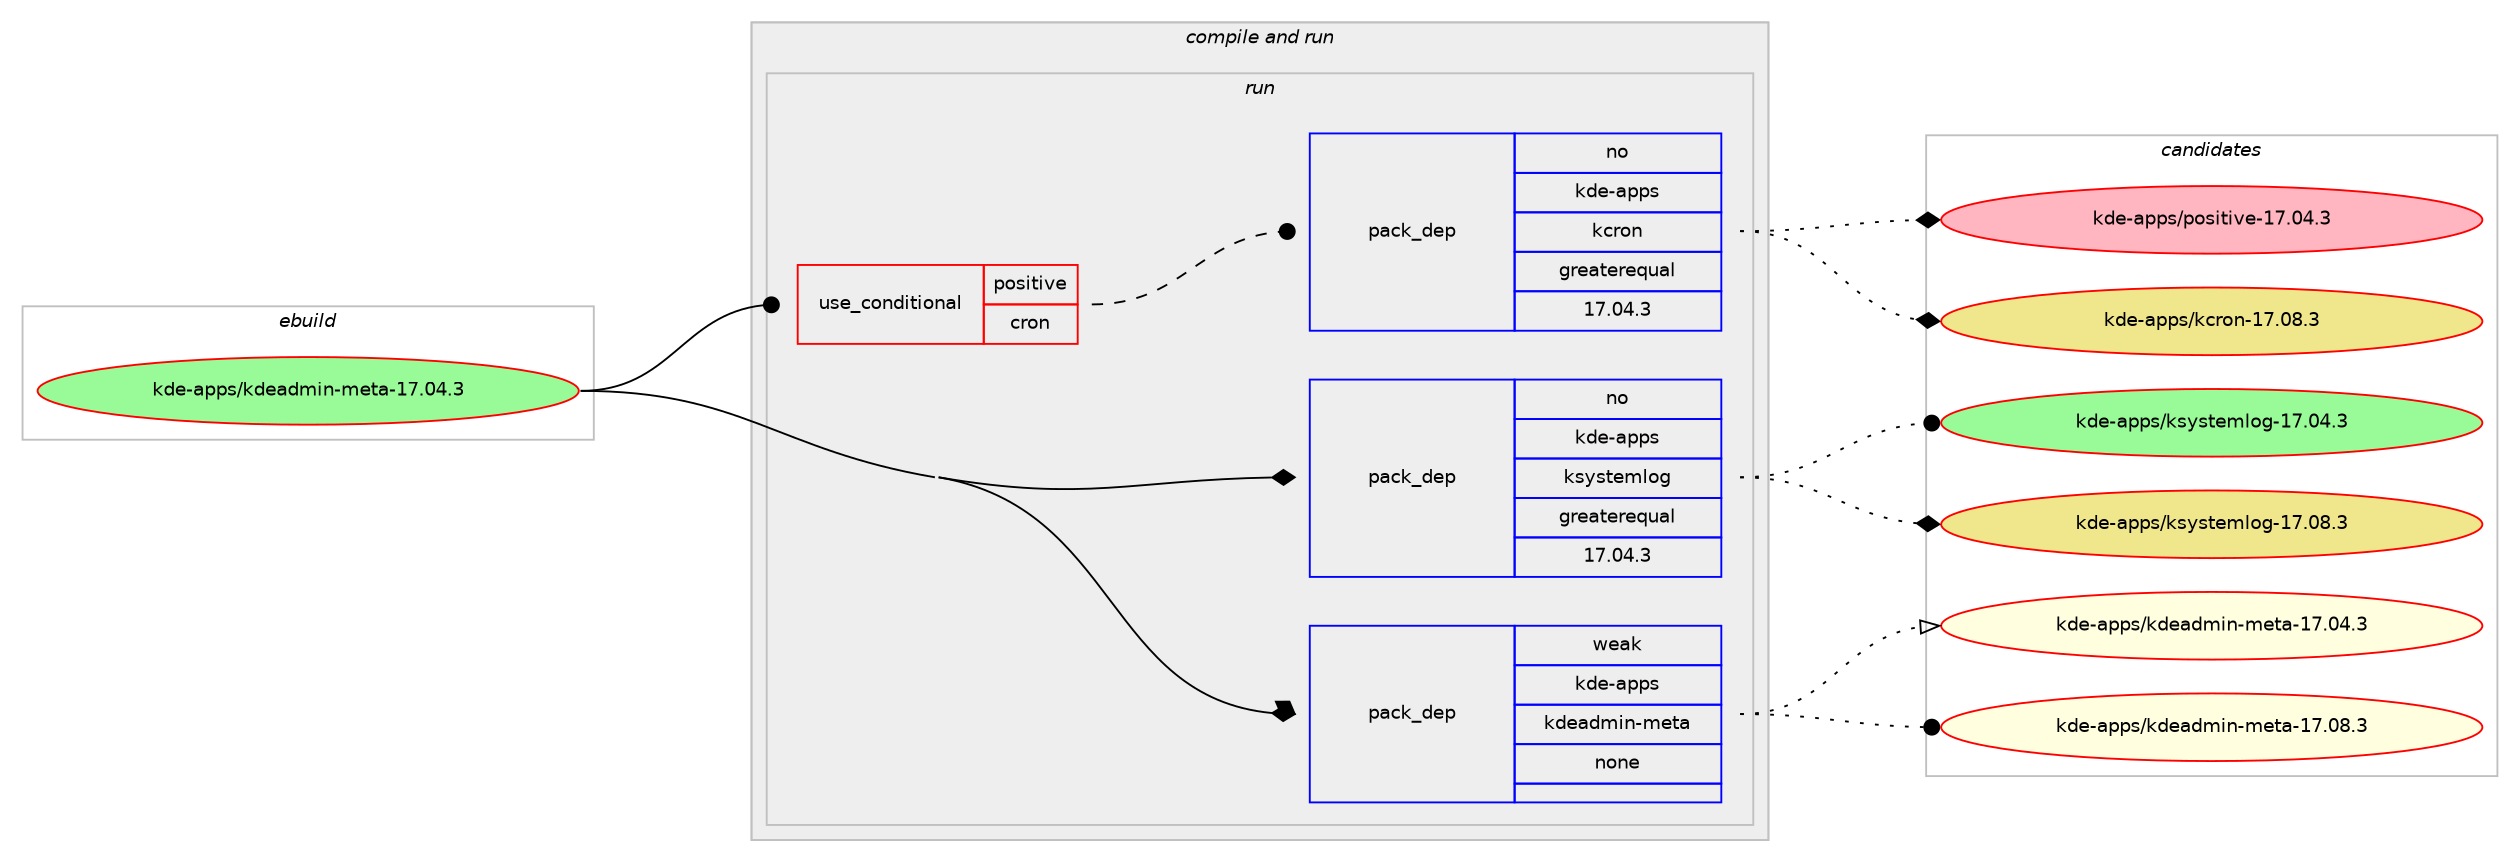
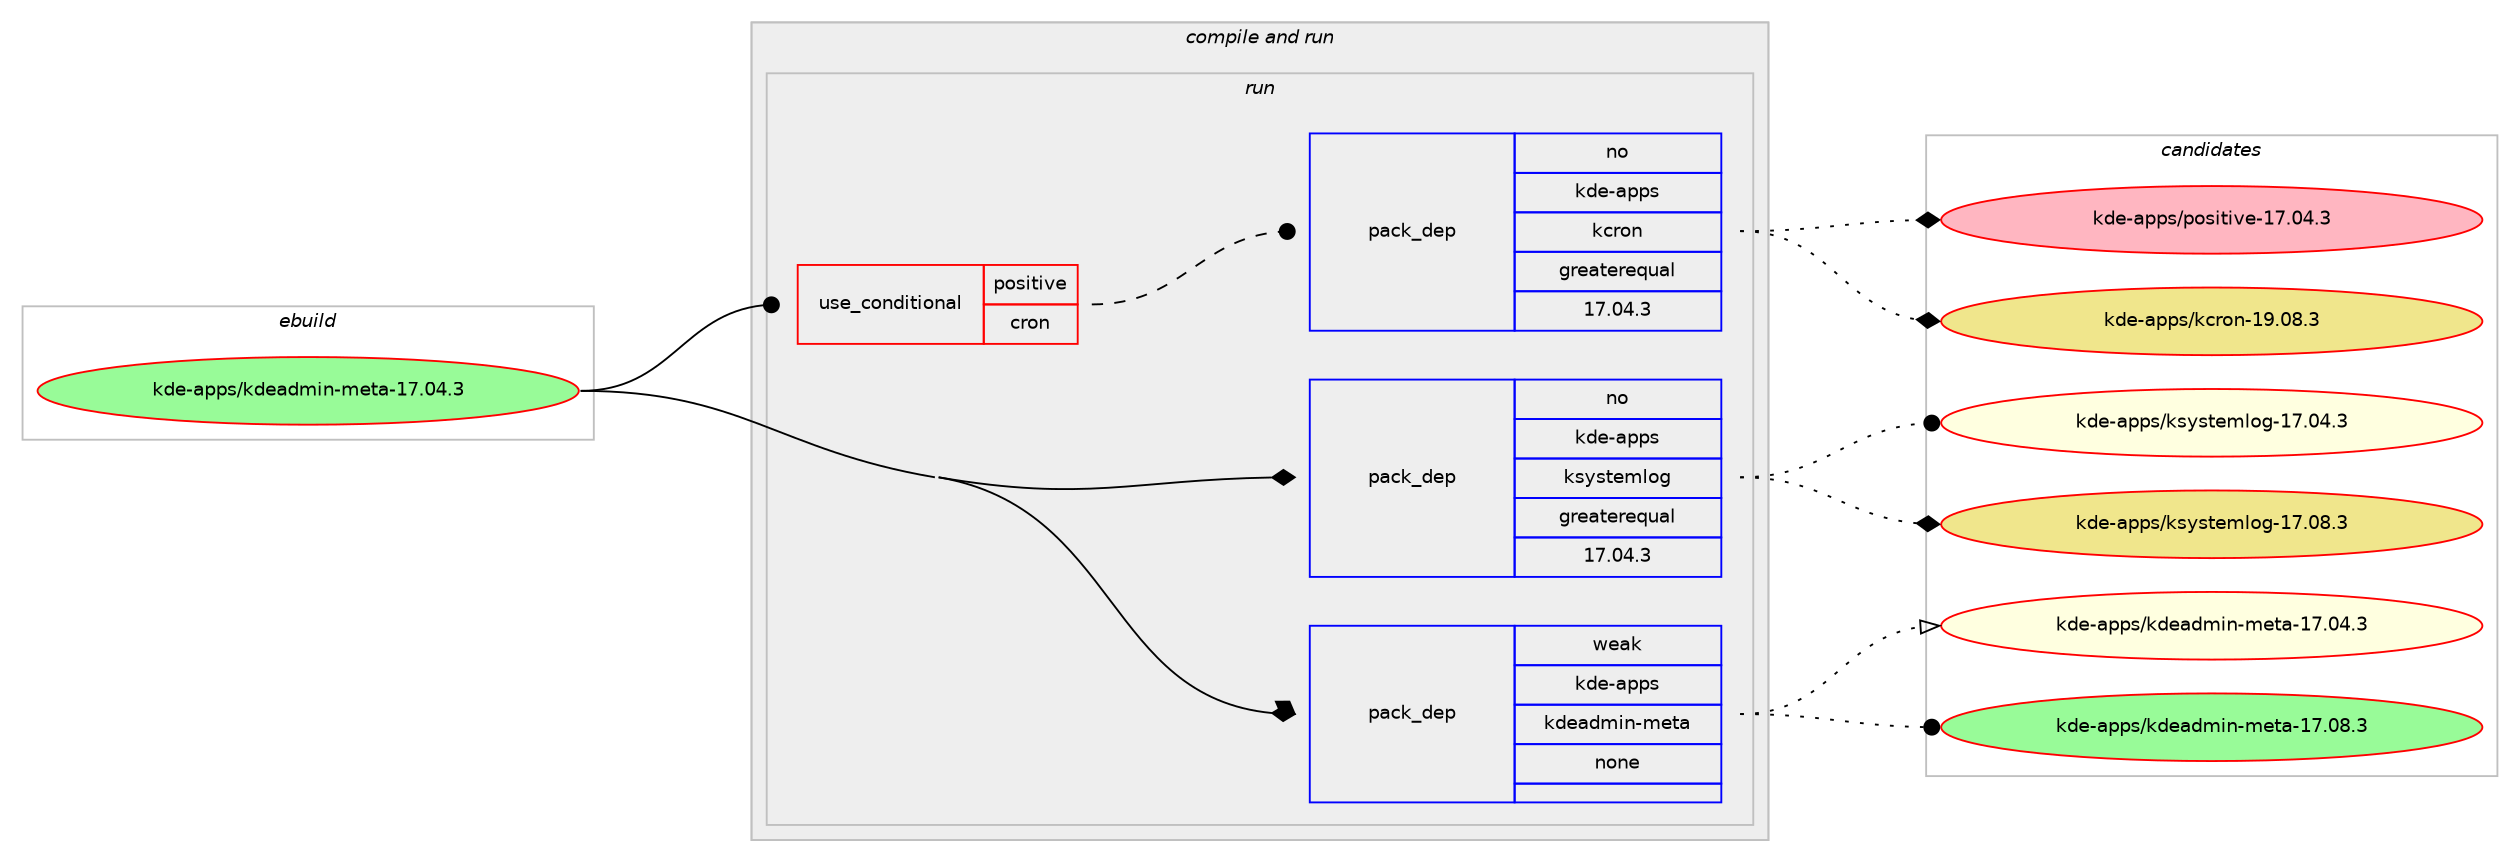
node "kde-apps/kcron-17.08.3": label "kde-apps/kcron-17.08.3" -> "kde-apps/kcron-19.08.3"
node "kde-apps/ksystemlog-17.04.3": fillcolor palegreen -> lightyellow
node "kde-apps/kdeadmin-meta-17.08.3": fillcolor lightyellow -> palegreen
